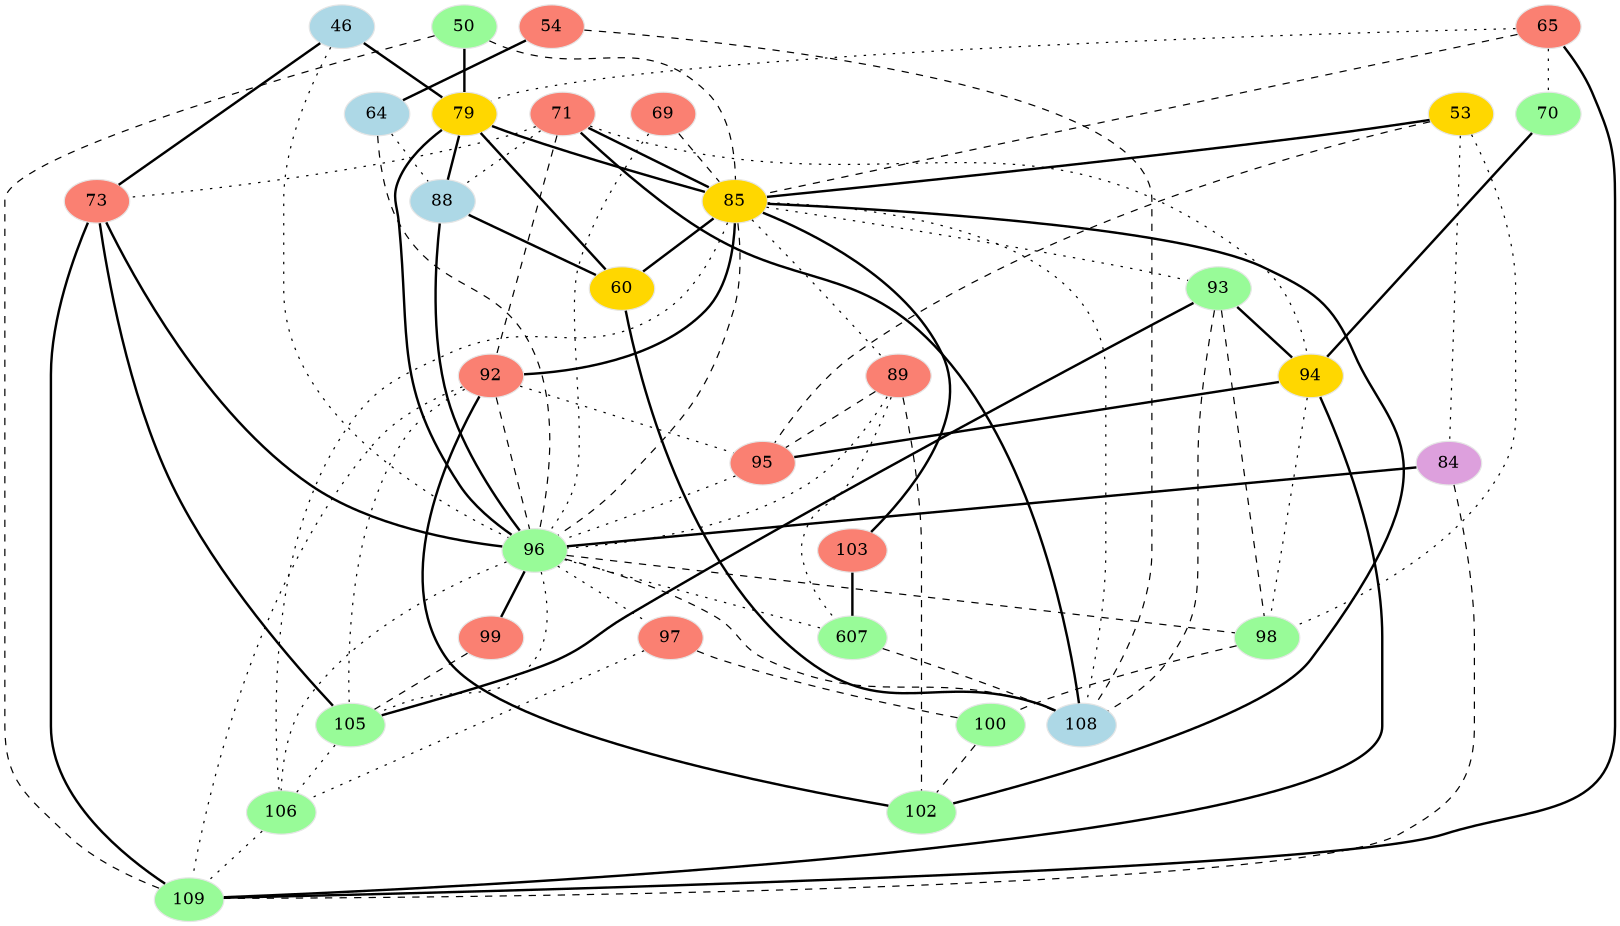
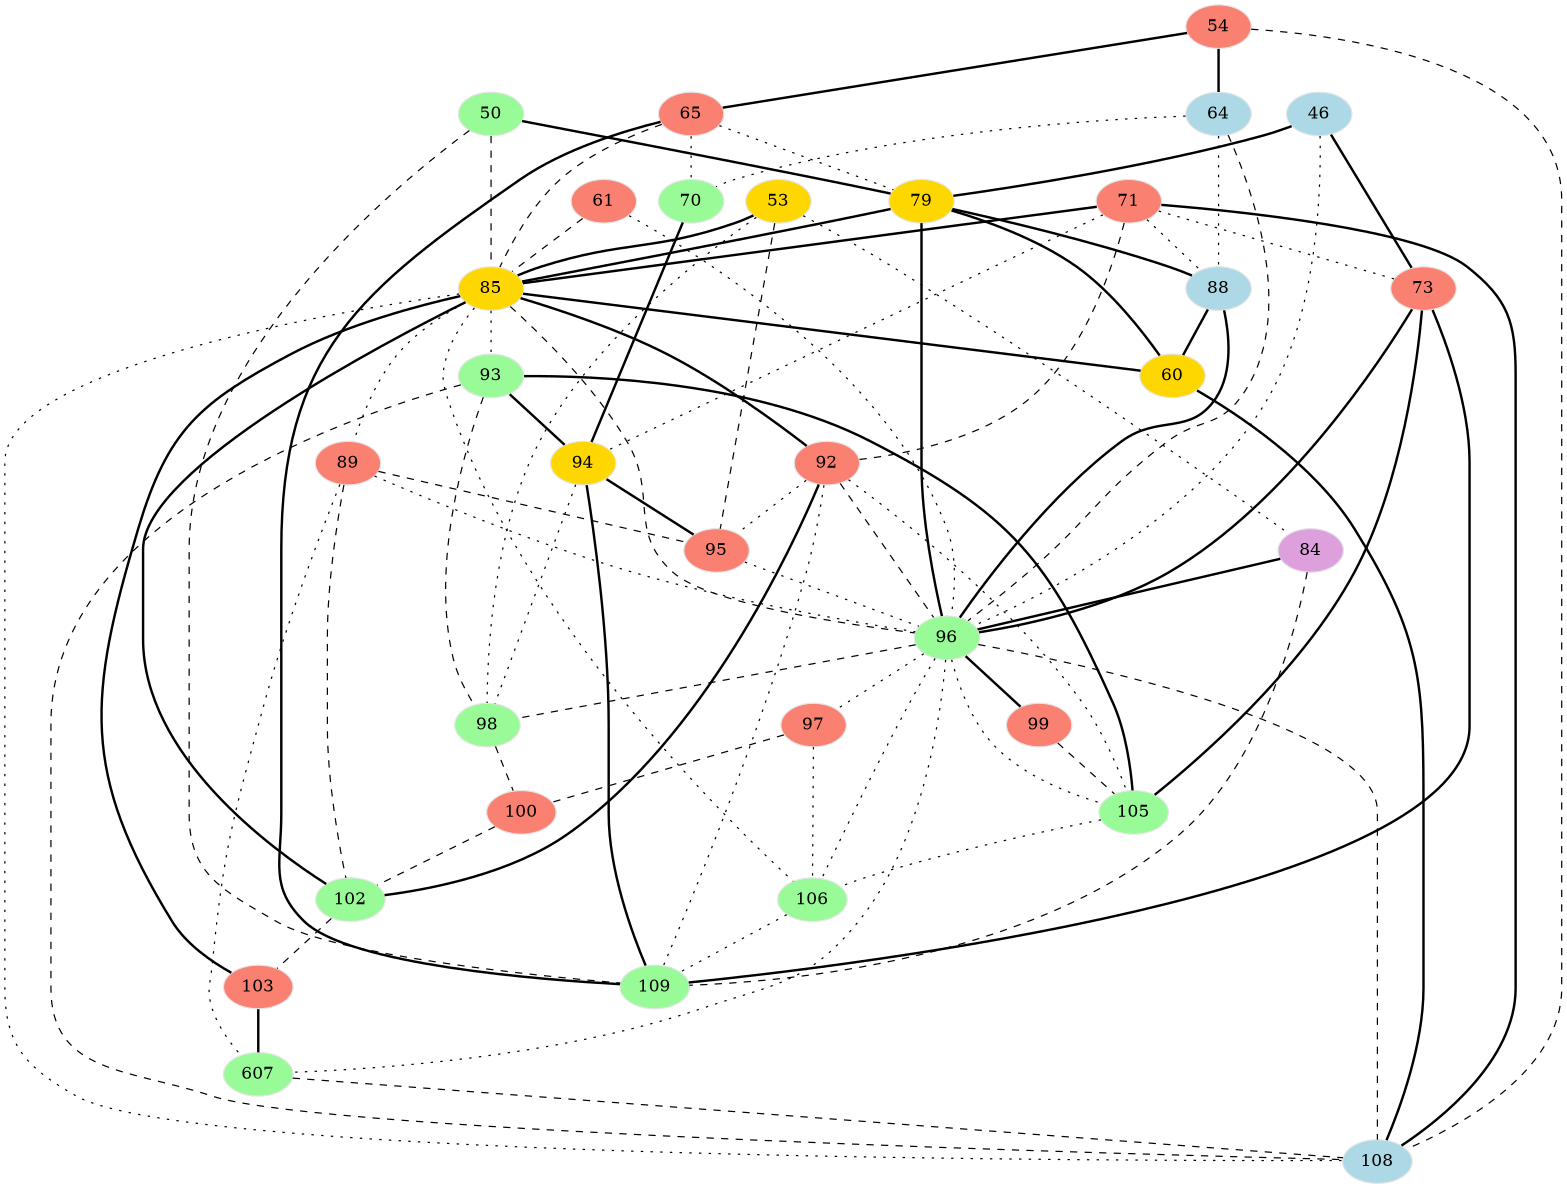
edge "54" -- "65": added
node "69": label "69" -> "61"
edge "64" -- "70": added
node "100": fillcolor palegreen -> salmon
edge "102" -- "103": added
